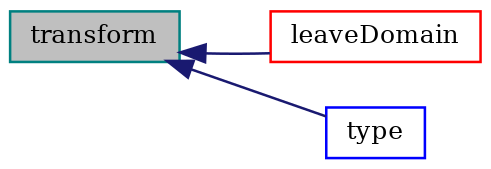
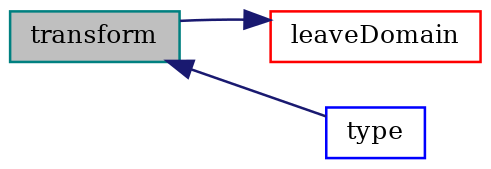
edge "leaveDomain" -> "transform": reversed
